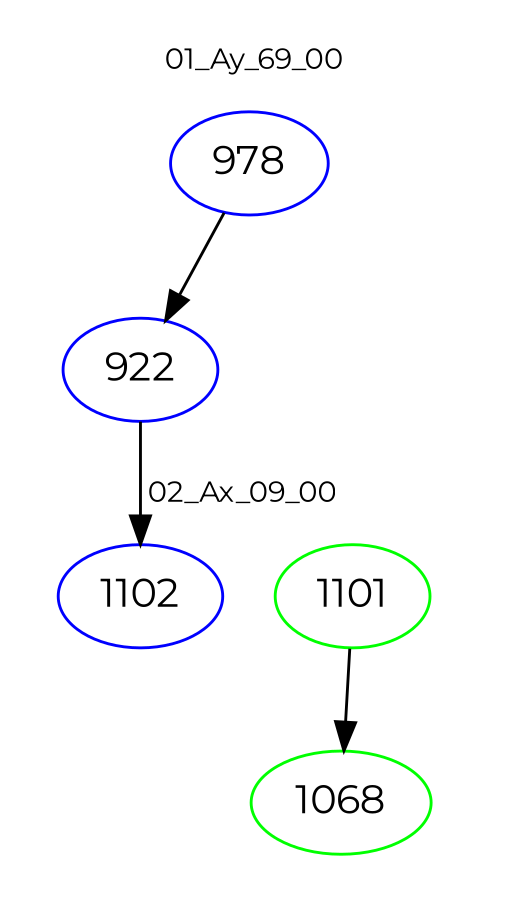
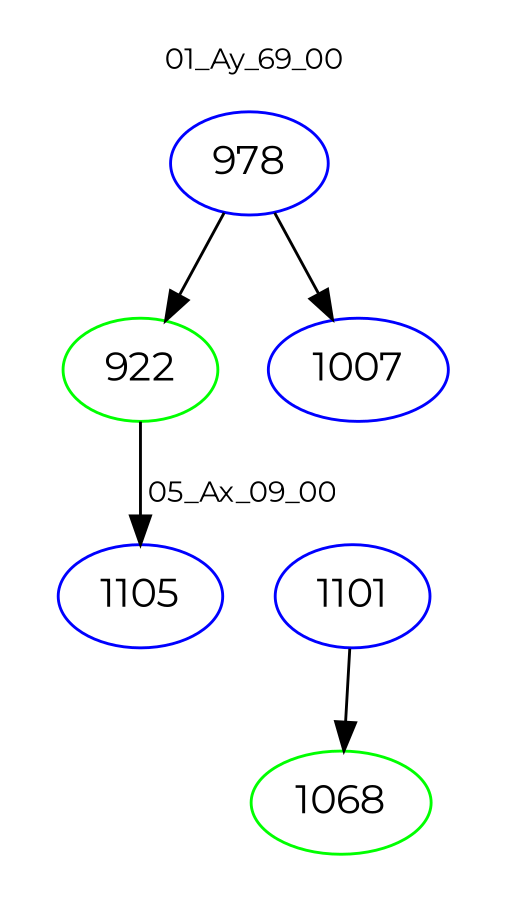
node "922": color blue -> green
node "1007": added
cluster "02_Ax_09_00": label "02_Ax_09_00" -> "05_Ax_09_00"
node "1102": label "1102" -> "1105"
node "1101": color green -> blue
